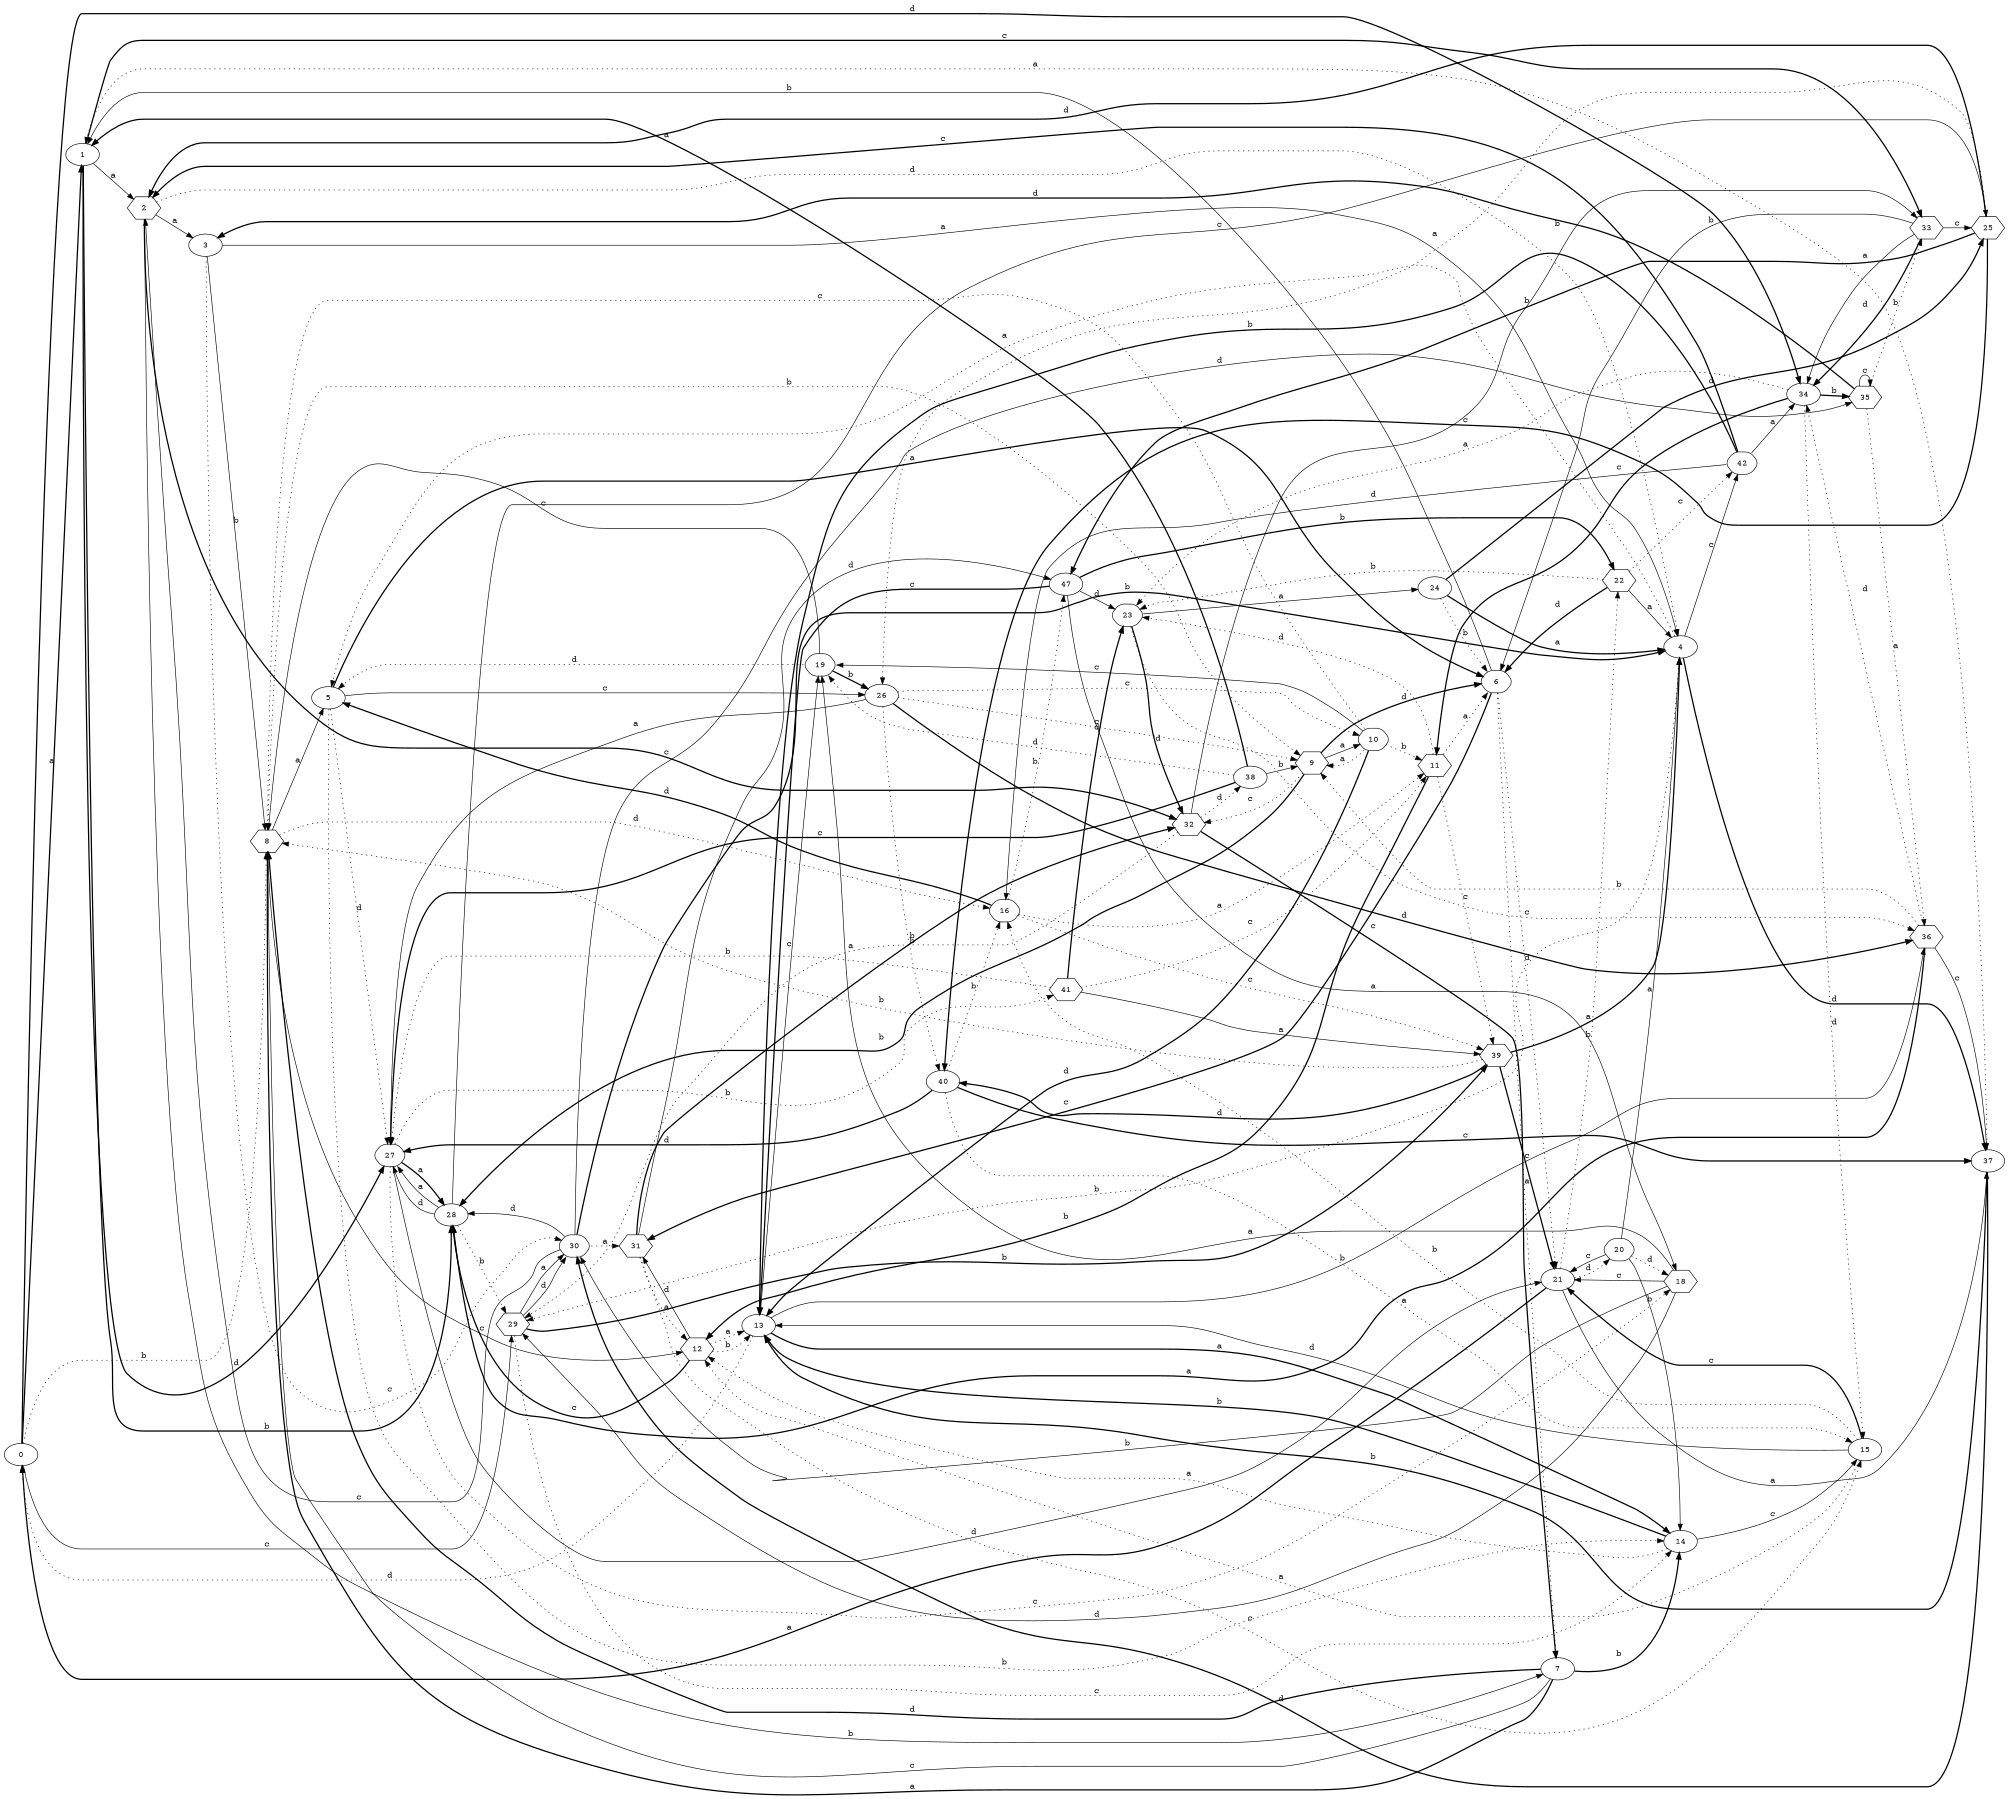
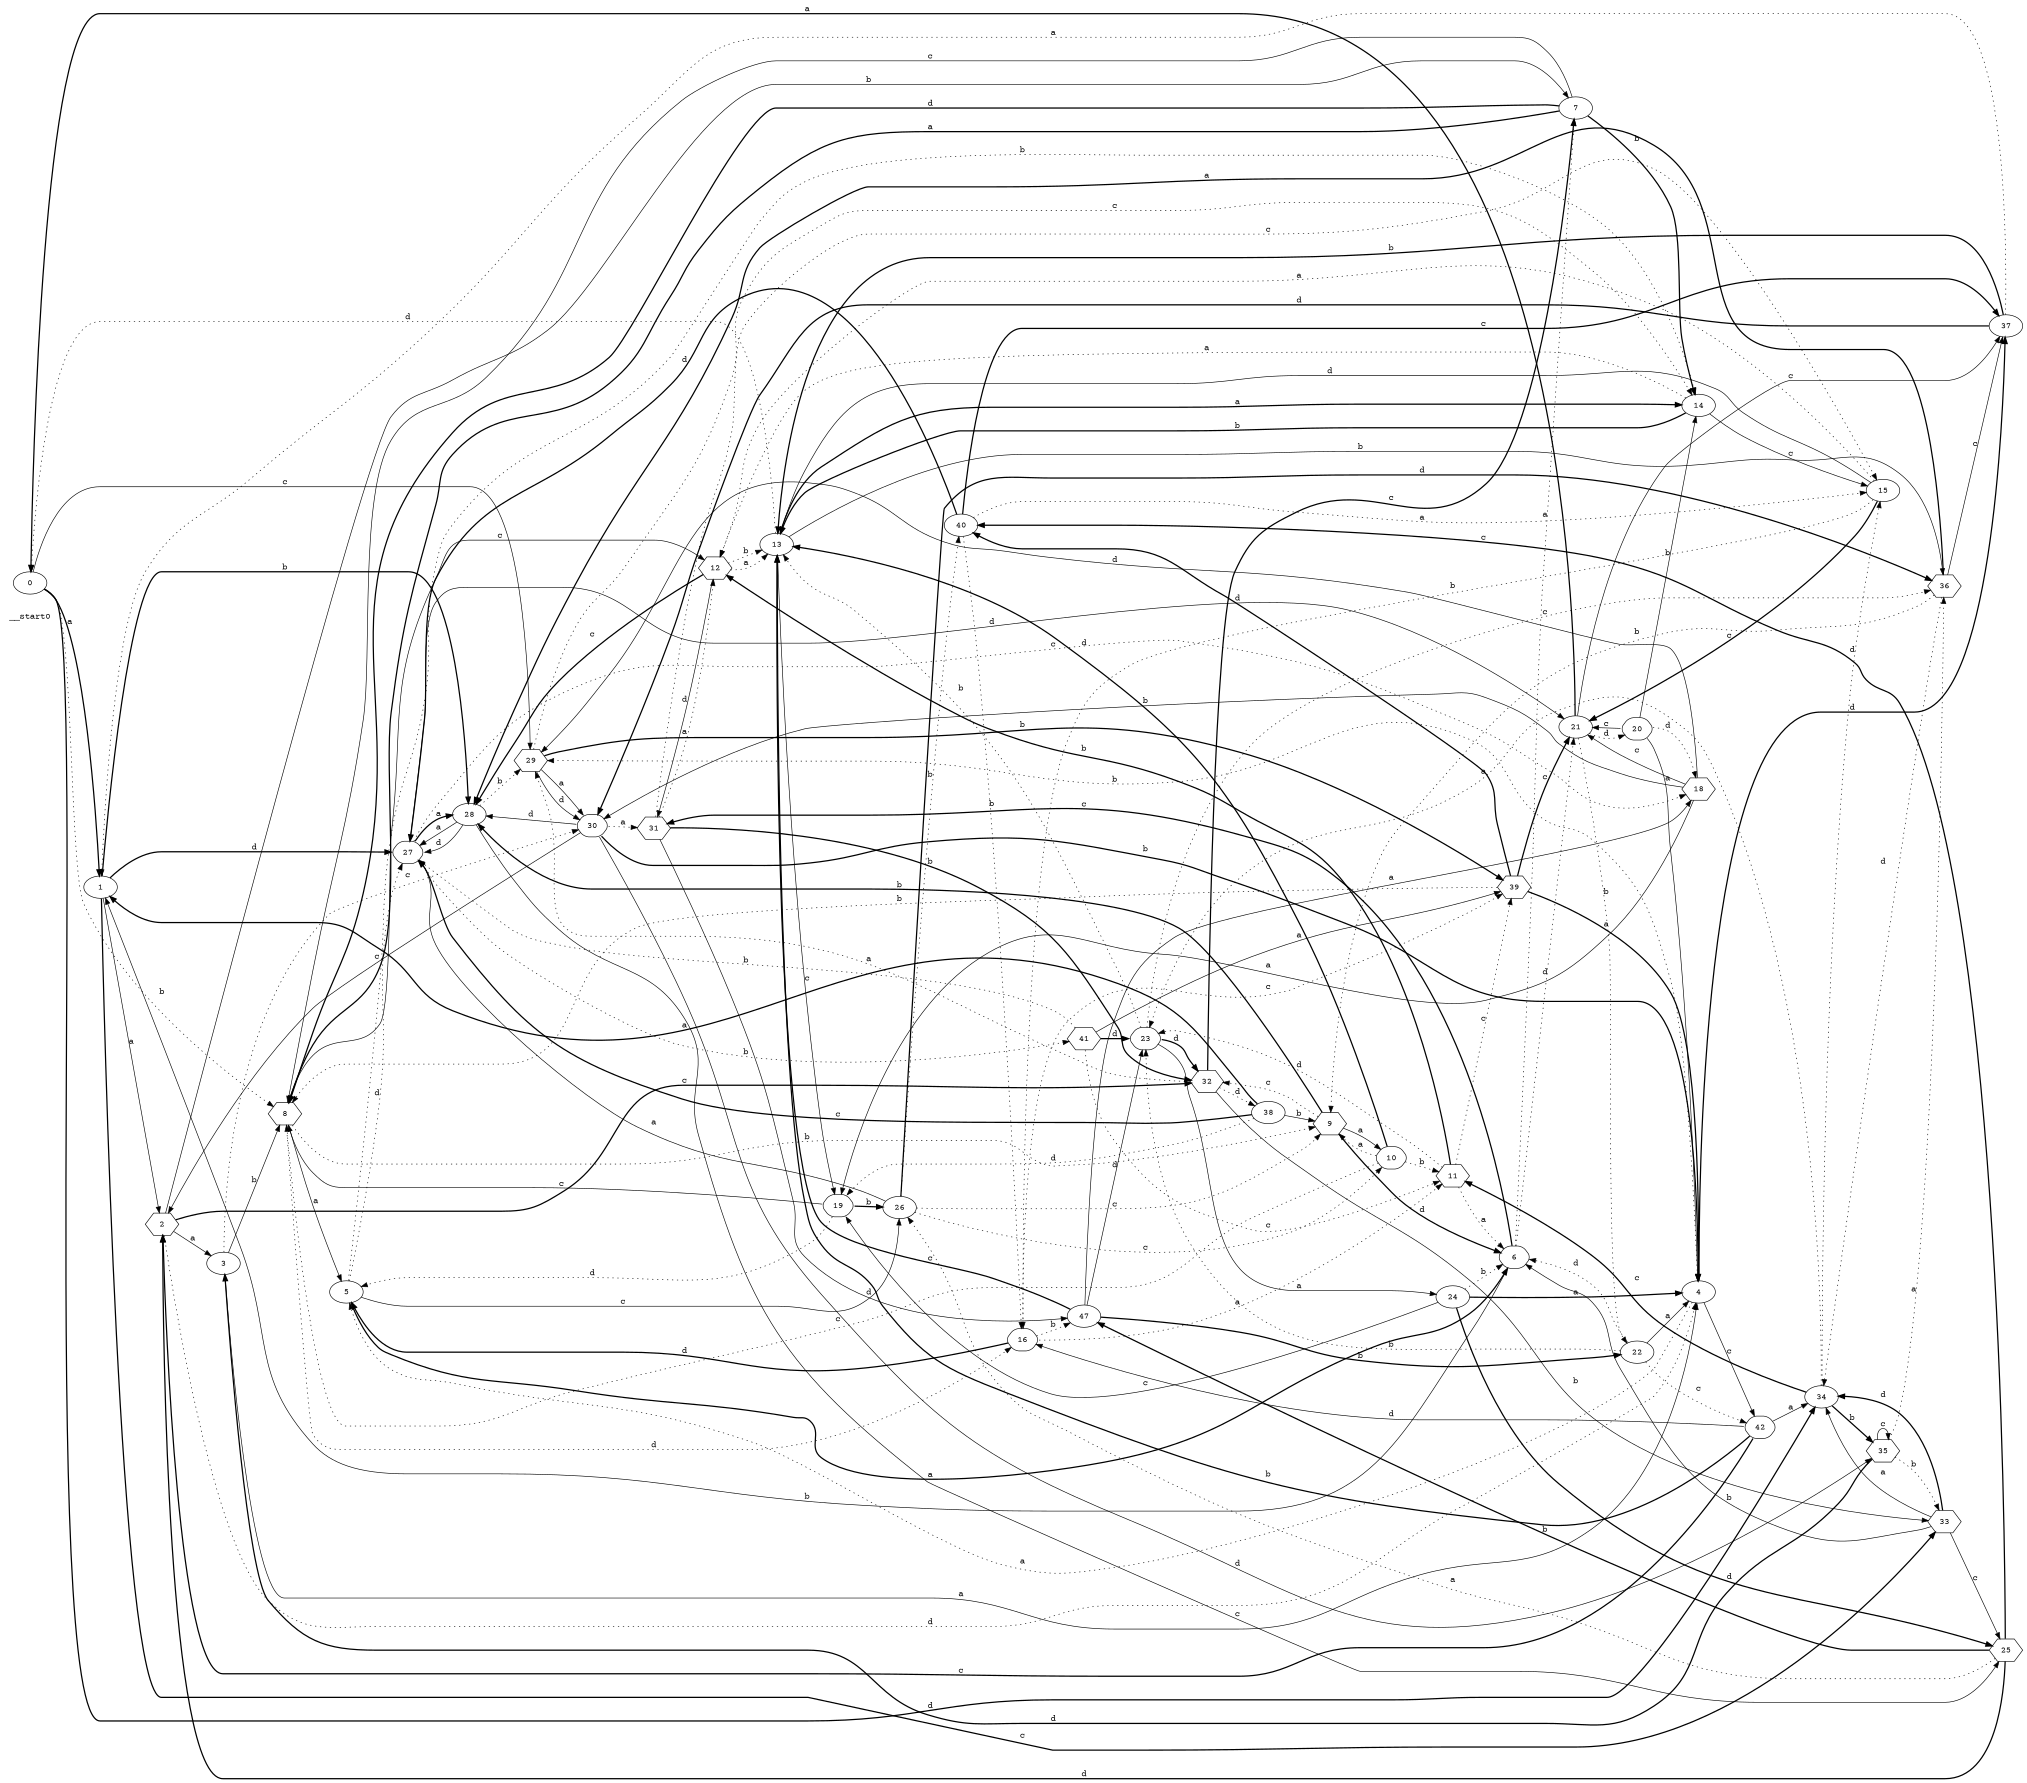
node "22": shape hexagon -> ellipse
node "__start0": added
edge "22" -> "6": style bold -> dotted
edge "10" -> "19": now "24" -> "19"
edge "23" -> "13": added, label "b"
edge "21" -> "37": label "a" -> "c"
